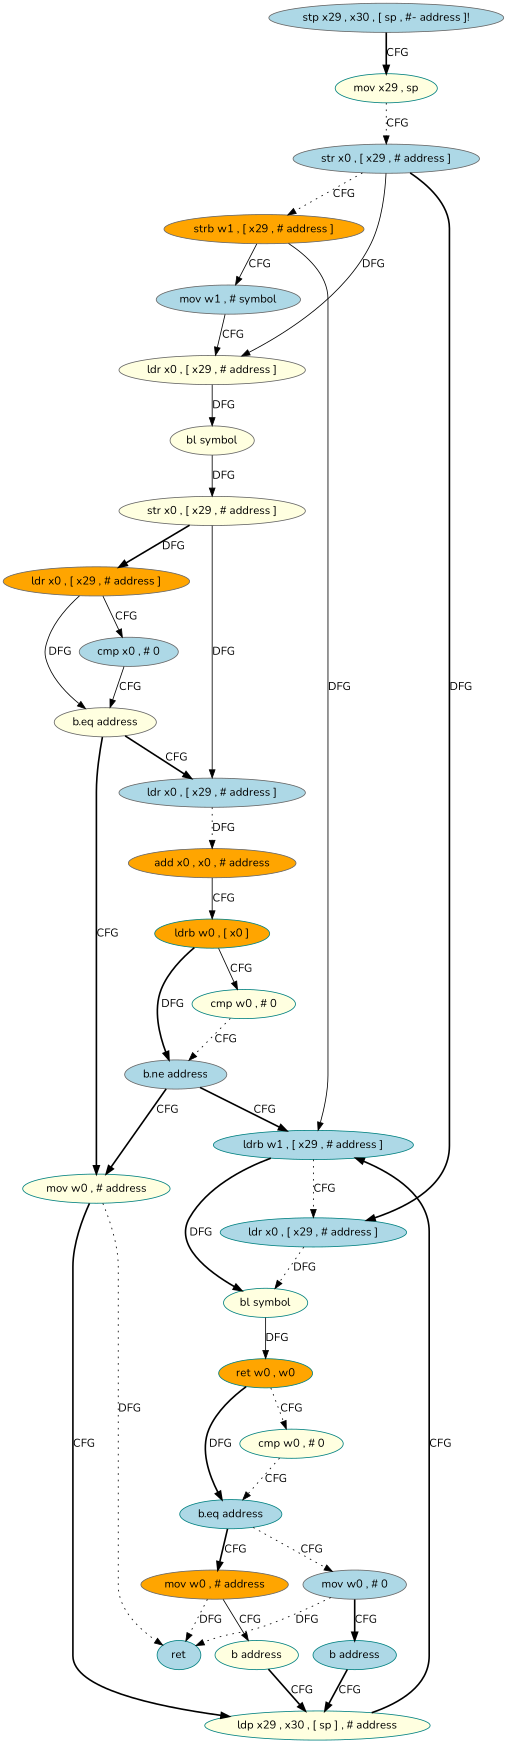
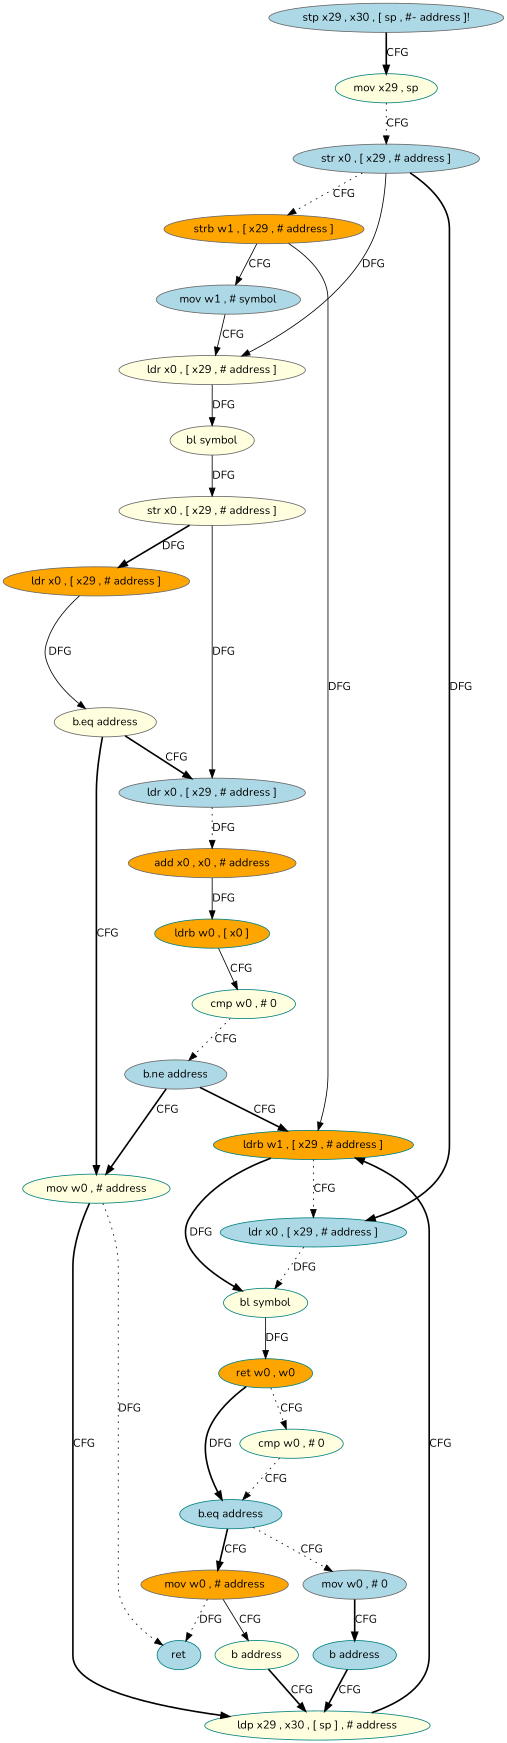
node "cmp x0 , # 0": removed
edge "add x0 , x0 , # address" -> "ldrb w0 , [ x0 ]": label "CFG" -> "DFG"
edge "ldrb w0 , [ x0 ]" -> "b.ne address": removed, label "DFG"
node "ldrb w1 , [ x29 , # address ]": fillcolor lightblue -> orange
edge "mov w0 , # 0" -> "ret": removed, label "DFG"
